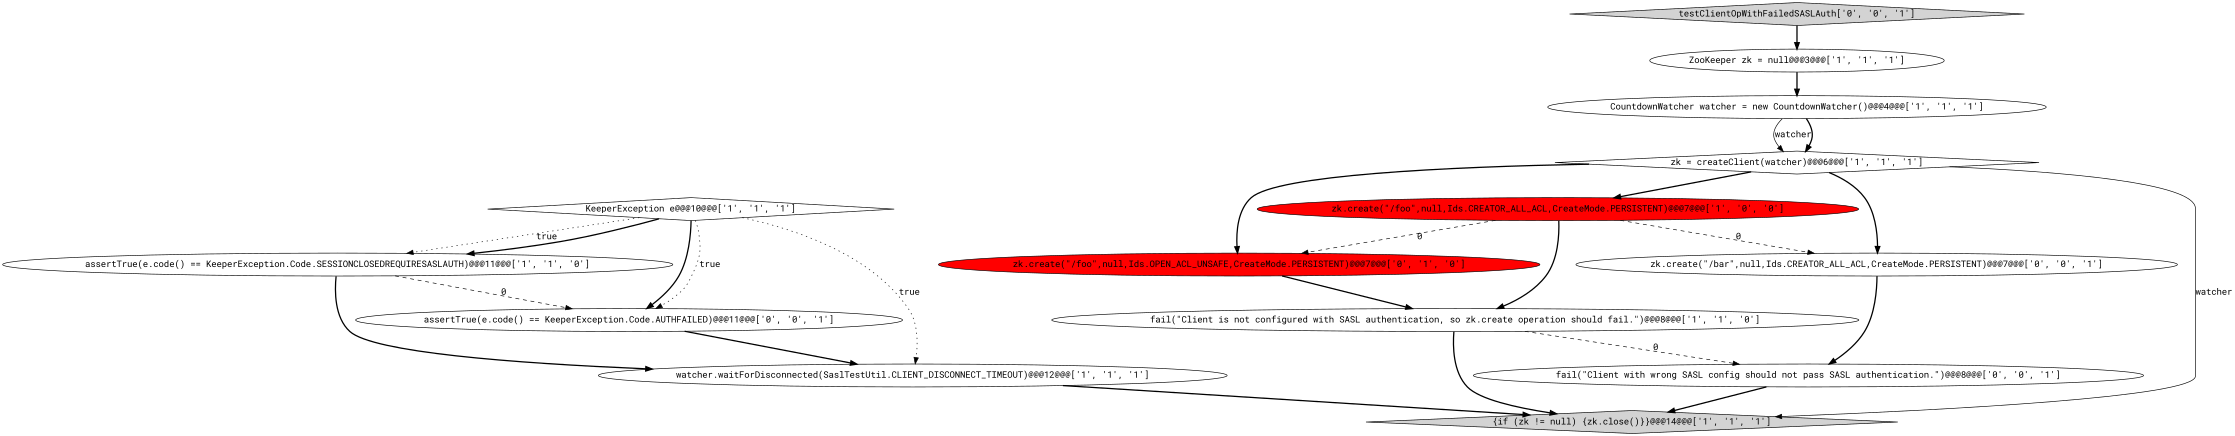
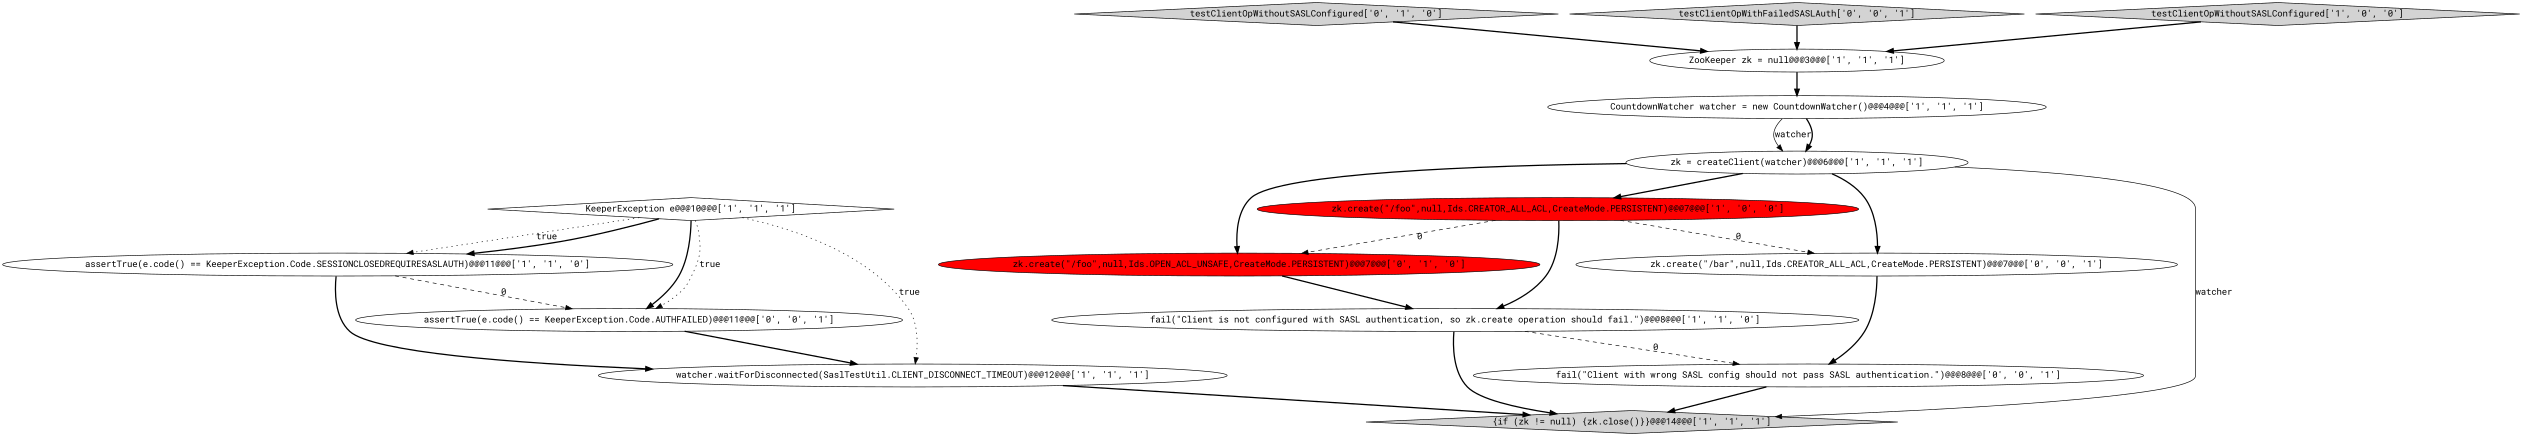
node "testClientOpWithoutSASLConfigured['0', '1', '0']": added
node "testClientOpWithoutSASLConfigured['1', '0', '0']": added
node "zk = createClient(watcher)@@@6@@@['1', '1', '1']": shape diamond -> ellipse
